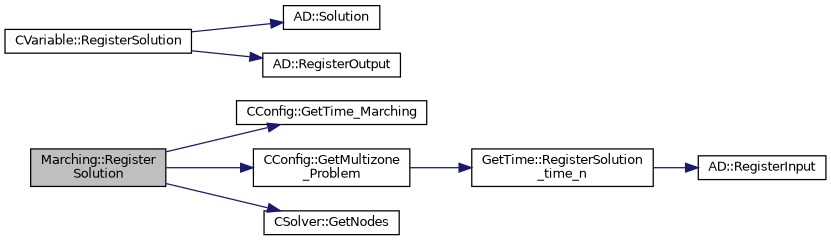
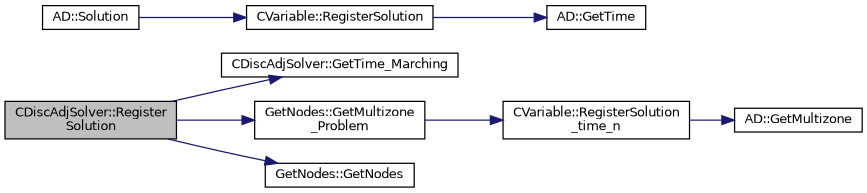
edge "CVariable::RegisterSolution" -> "AD::Solution": reversed
node "AD::RegisterOutput": label "AD::RegisterOutput" -> "AD::GetTime"
node "CConfig::GetTime_Marching": label "CConfig::GetTime_Marching" -> "CDiscAdjSolver::GetTime_Marching"
node "Marching::Register Solution": label "Marching::Register Solution" -> "CDiscAdjSolver::Register Solution"
node "CConfig::GetMultizone _Problem": label "CConfig::GetMultizone _Problem" -> "GetNodes::GetMultizone _Problem"
node "GetTime::RegisterSolution _time_n": label "GetTime::RegisterSolution _time_n" -> "CVariable::RegisterSolution _time_n"
node "AD::RegisterInput": label "AD::RegisterInput" -> "AD::GetMultizone"
node "CSolver::GetNodes": label "CSolver::GetNodes" -> "GetNodes::GetNodes"
